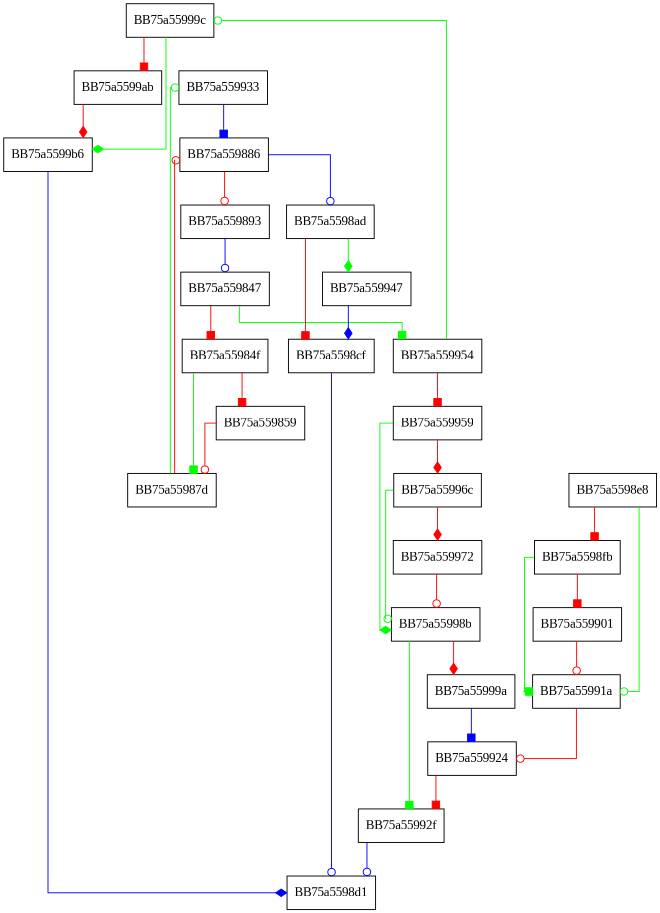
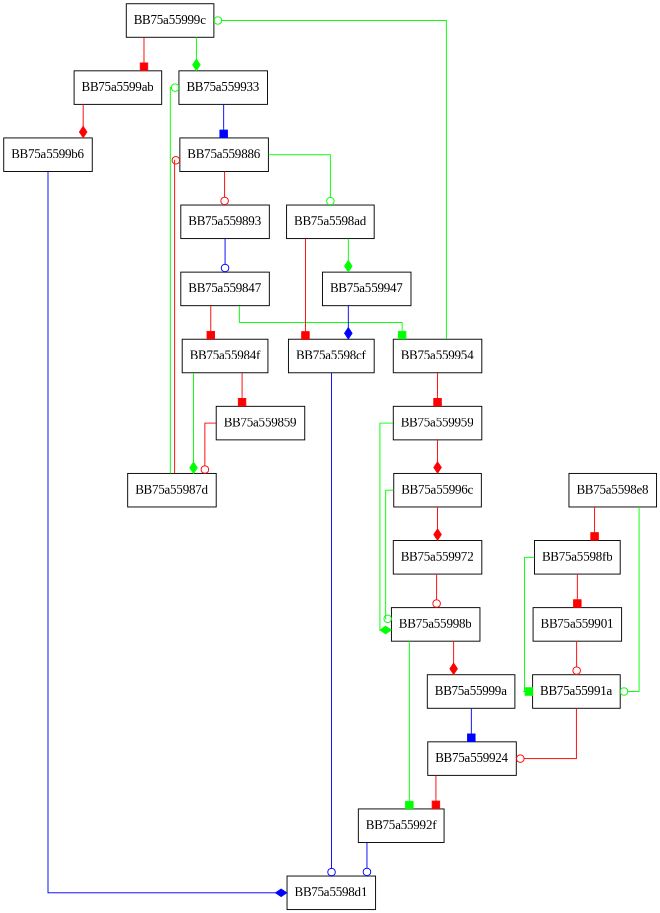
edge "BB75a55999c" -> "BB75a5599b6": now "BB75a55999c" -> "BB75a559933"
edge "BB75a559886" -> "BB75a5598ad": color blue -> green
edge "BB75a55984f" -> "BB75a55987d": arrowhead box -> diamond
